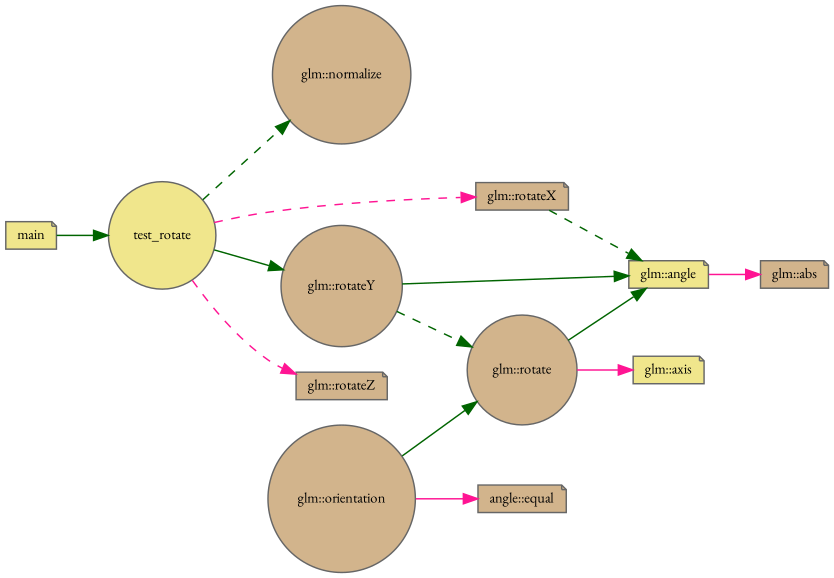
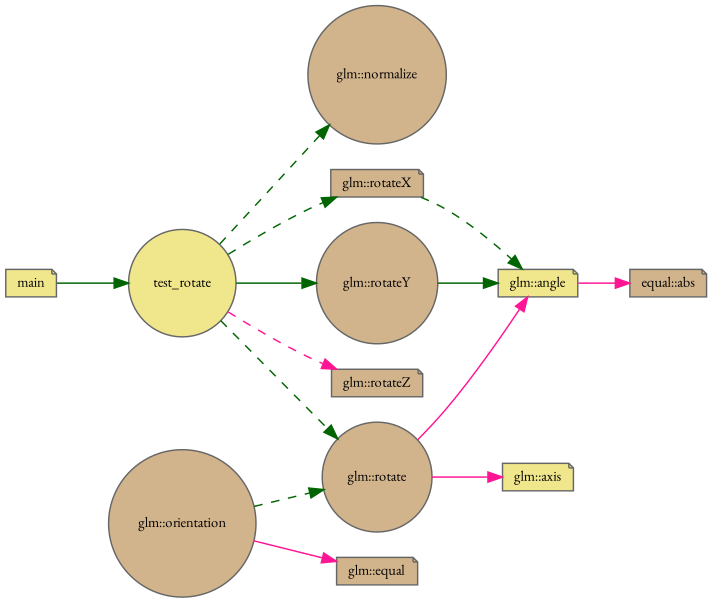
edge "test_rotate" -> "glm::rotateX": color deeppink -> darkgreen
node "glm::abs": label "glm::abs" -> "equal::abs"
edge "glm::rotate" -> "glm::angle": color darkgreen -> deeppink
edge "glm::rotateY" -> "glm::rotate": now "test_rotate" -> "glm::rotate"
edge "glm::orientation" -> "glm::rotate": style solid -> dashed
node "angle::equal": label "angle::equal" -> "glm::equal"
